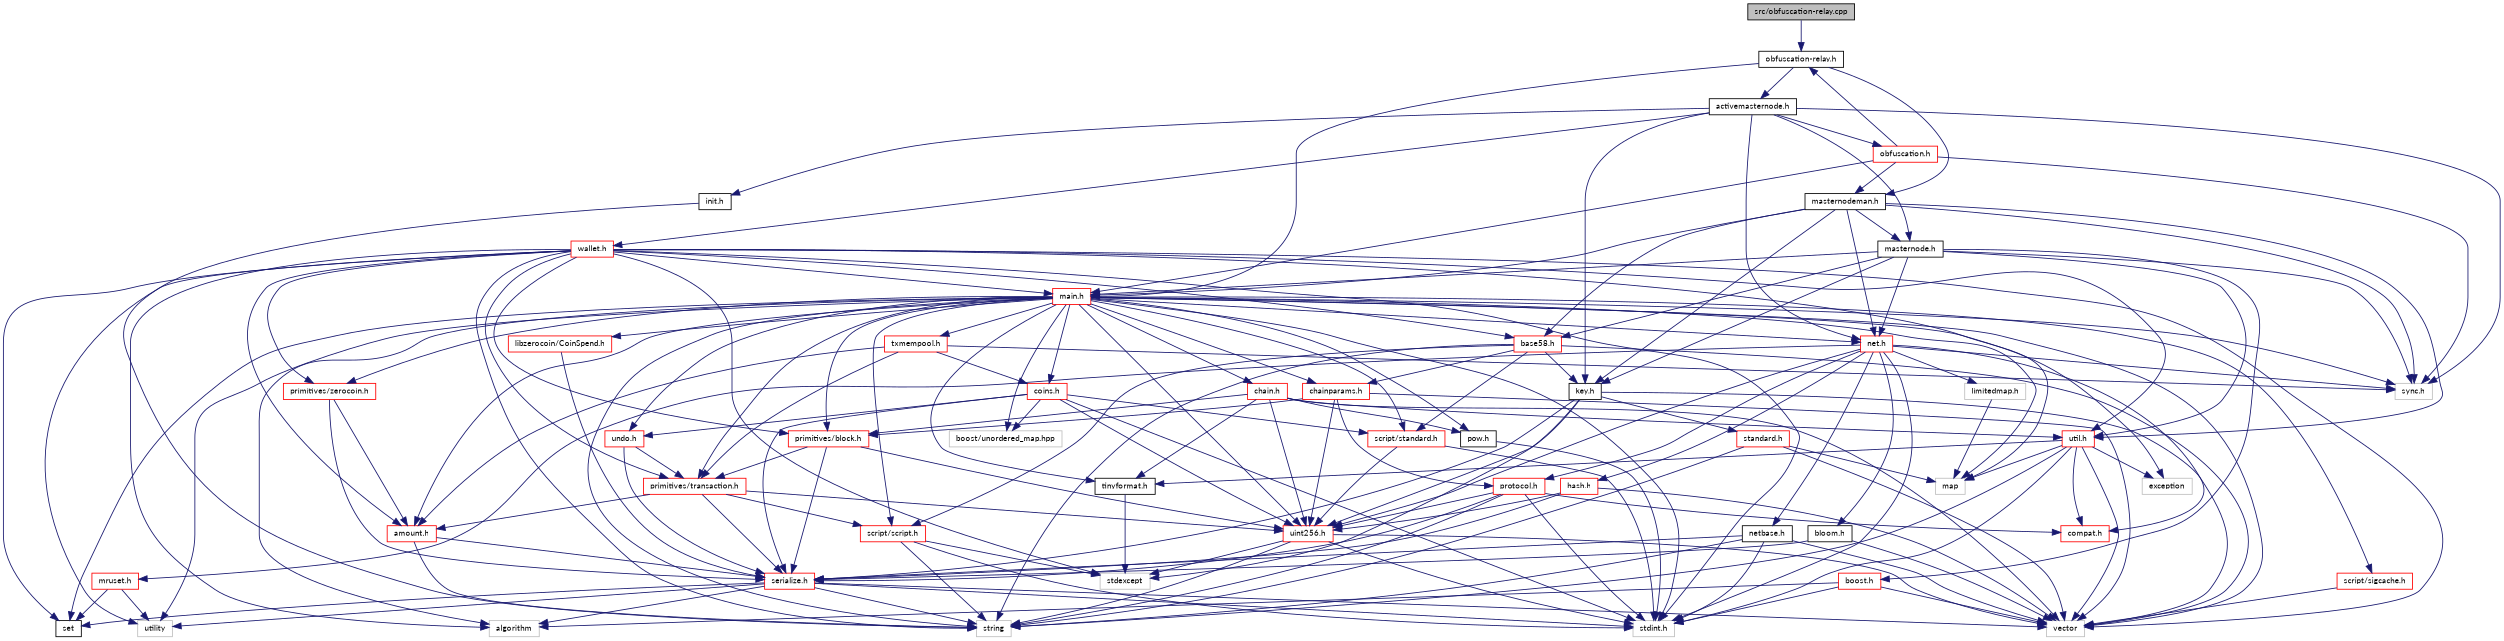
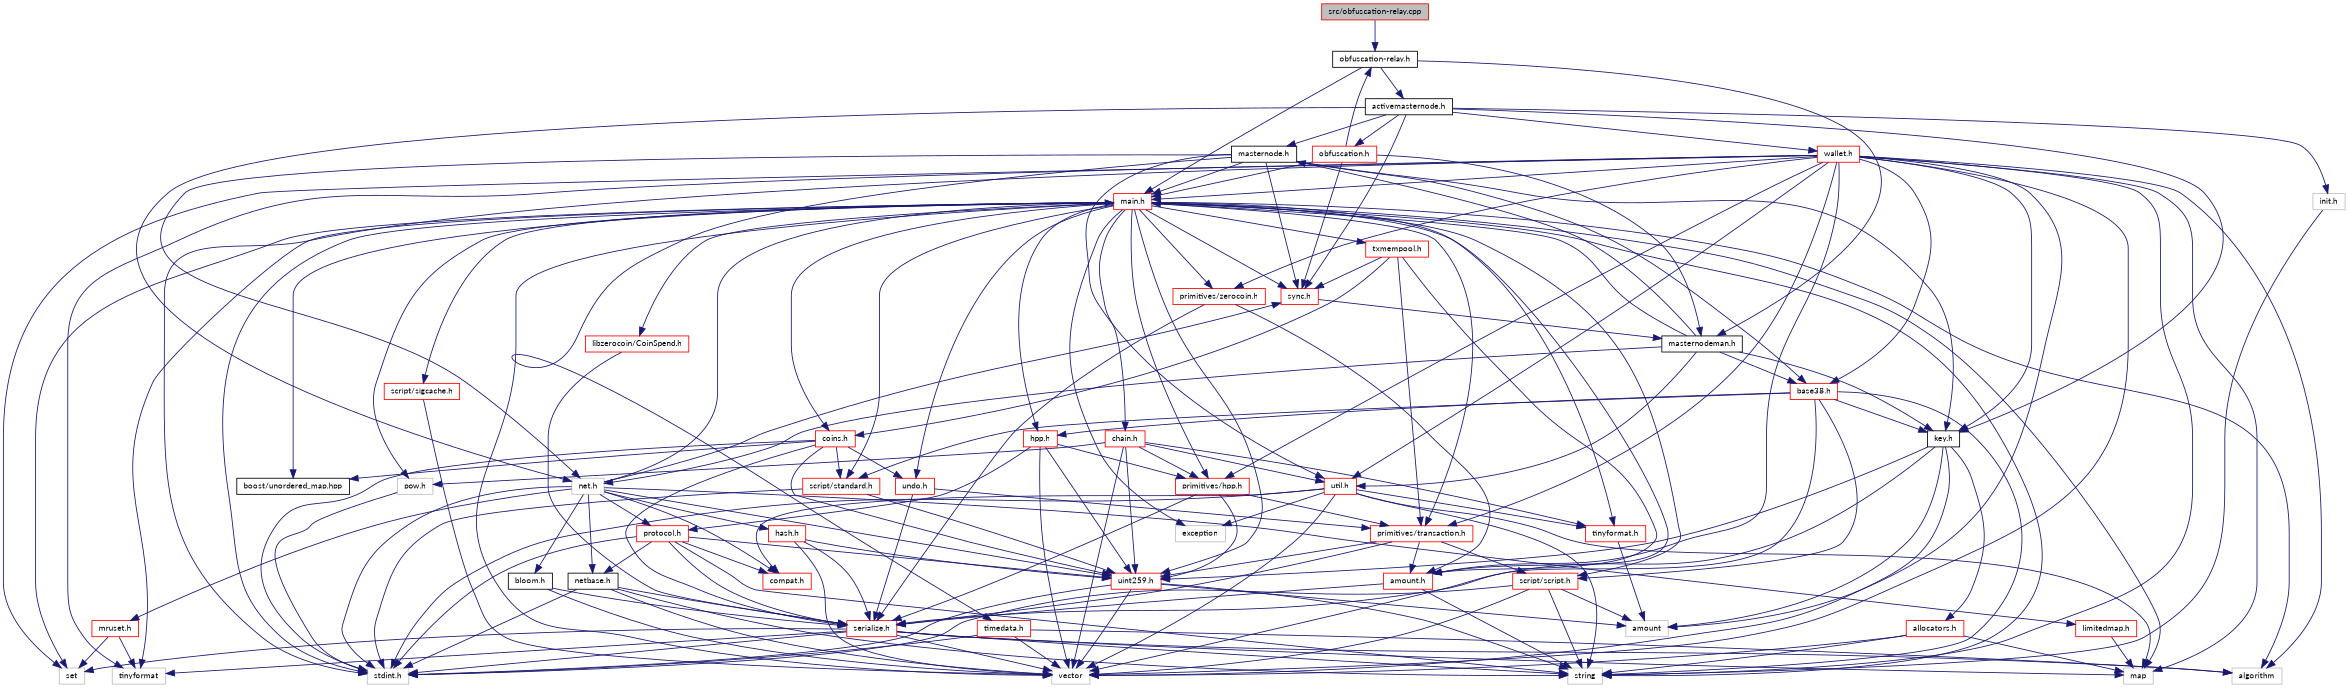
node "src/obfuscation-relay.cpp": color black -> red
node "init.h": color black -> grey75
edge "masternodeman.h" -> "sync.h": reversed
edge "wallet.h" -> "key.h": added
edge "main.h" -> "net.h": reversed
node "base58.h": label "base58.h" -> "base38.h"
node "net.h": color red -> grey75
node "chainparams.h": label "chainparams.h" -> "hpp.h"
node "limitedmap.h": color grey75 -> red
node "sync.h": color grey75 -> red
node "primitives/block.h": label "primitives/block.h" -> "primitives/hpp.h"
node "boost/unordered_map.hpp": color grey75 -> black
node "pow.h": color black -> grey75
node "standard.h": label "standard.h" -> "allocators.h"
node "tinyformat.h": color black -> red
node "uint256.h": label "uint256.h" -> "uint259.h"
edge "protocol.h" -> "netbase.h": added
node "stdexcept": label "stdexcept" -> "amount"
node "boost.h": label "boost.h" -> "timedata.h"
node "set": color black -> grey75
node "utility": label "utility" -> "tinyformat"
edge "script/script.h" -> "vector": added
edge "serialize.h" -> "map": added
